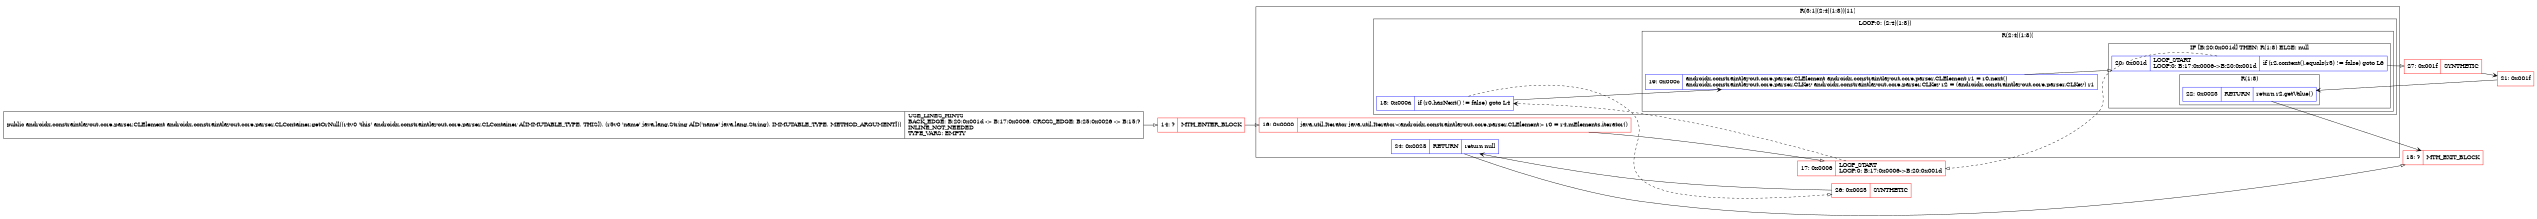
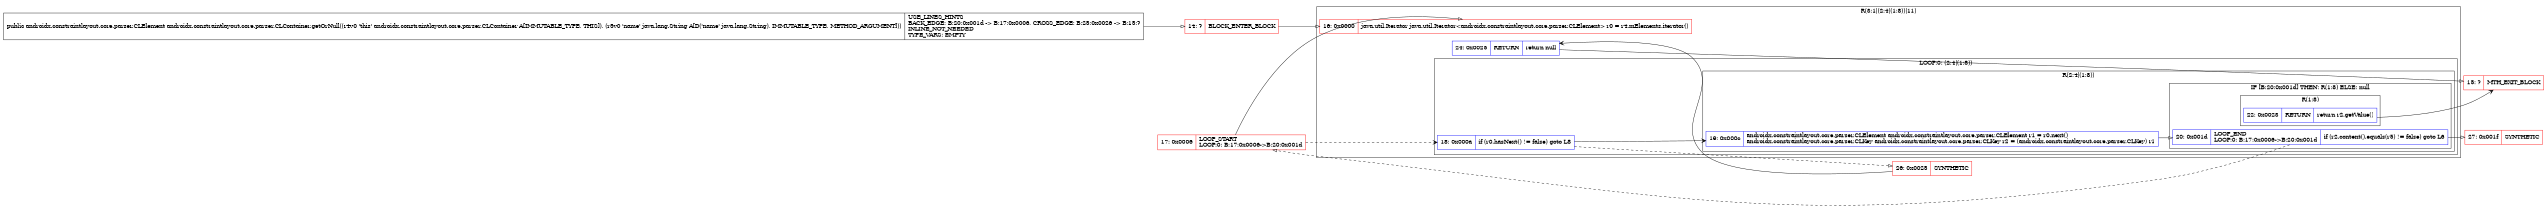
node "20: 0x001d": text "LOOP_START" -> "LOOP_END"
node "21: 0x001f": removed
node "18: 0x000a": text "if (r0.hasNext() != false) goto L4" -> "if (r0.hasNext() != false) goto L8"
node "14: ?": text "MTH_ENTER_BLOCK" -> "BLOCK_ENTER_BLOCK"
edge "16: 0x0000" -> "17: 0x0006": reversed
